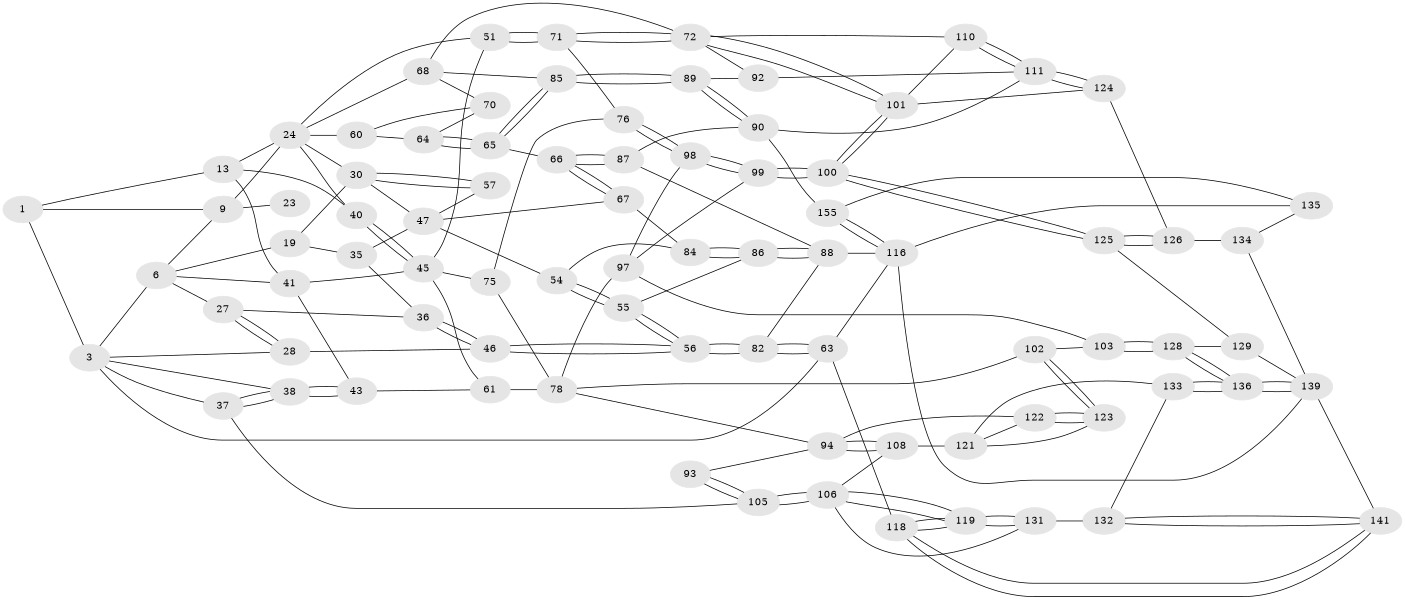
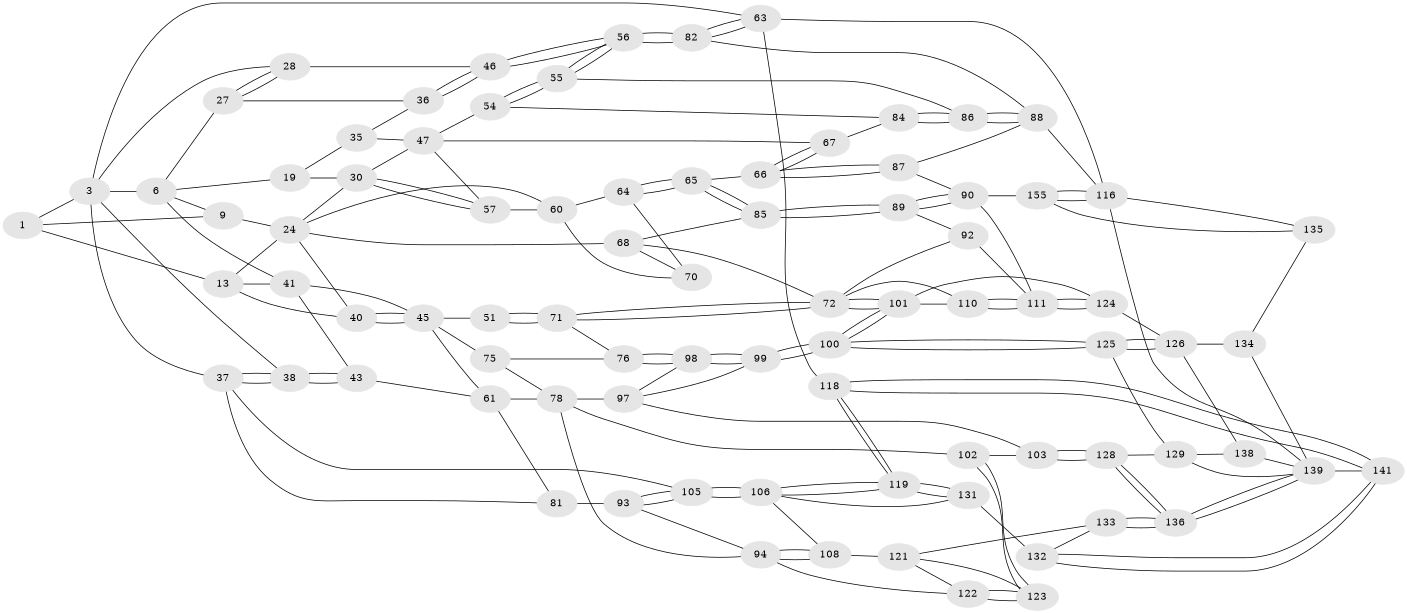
edge "51" -- "24": removed
node "23": removed
edge "57" -- "60": added
node "138": added
node "81": added
